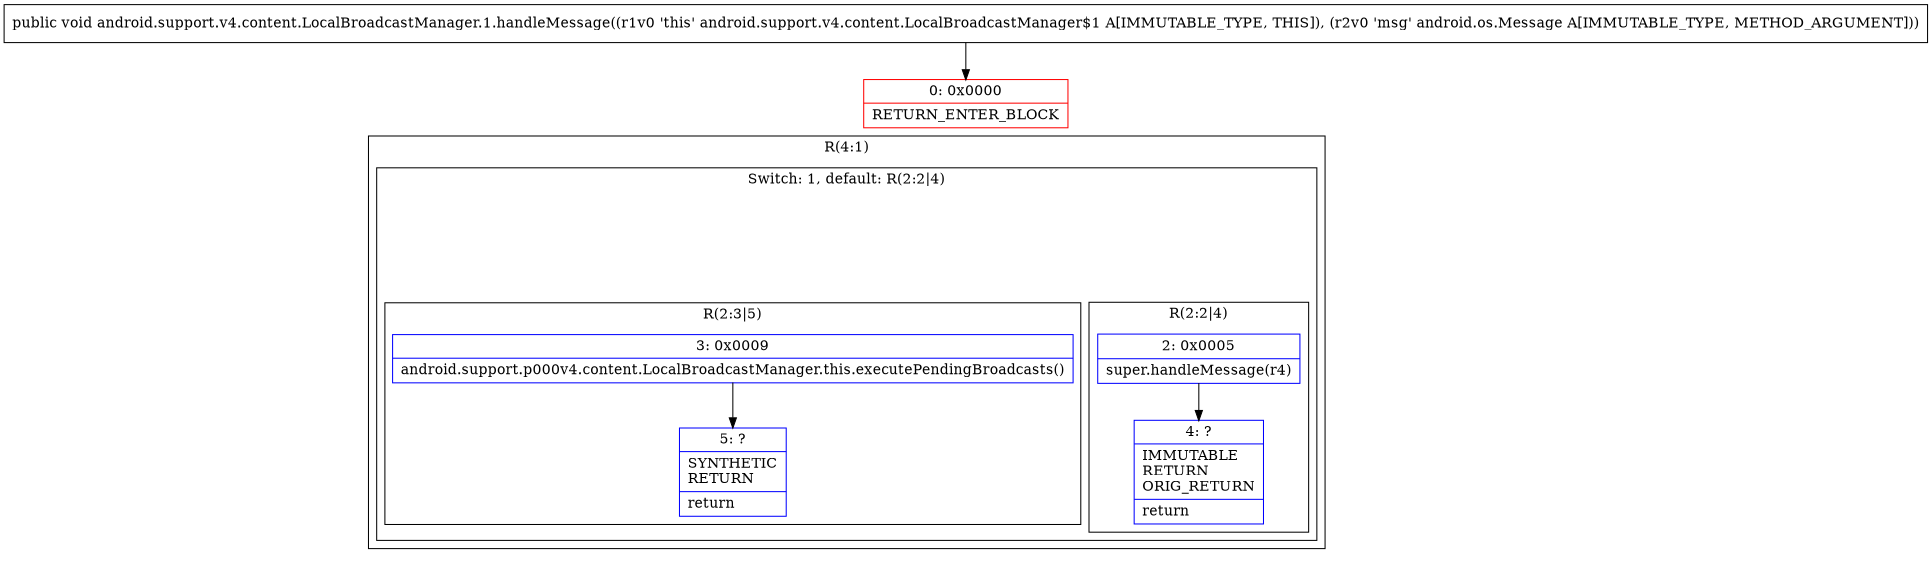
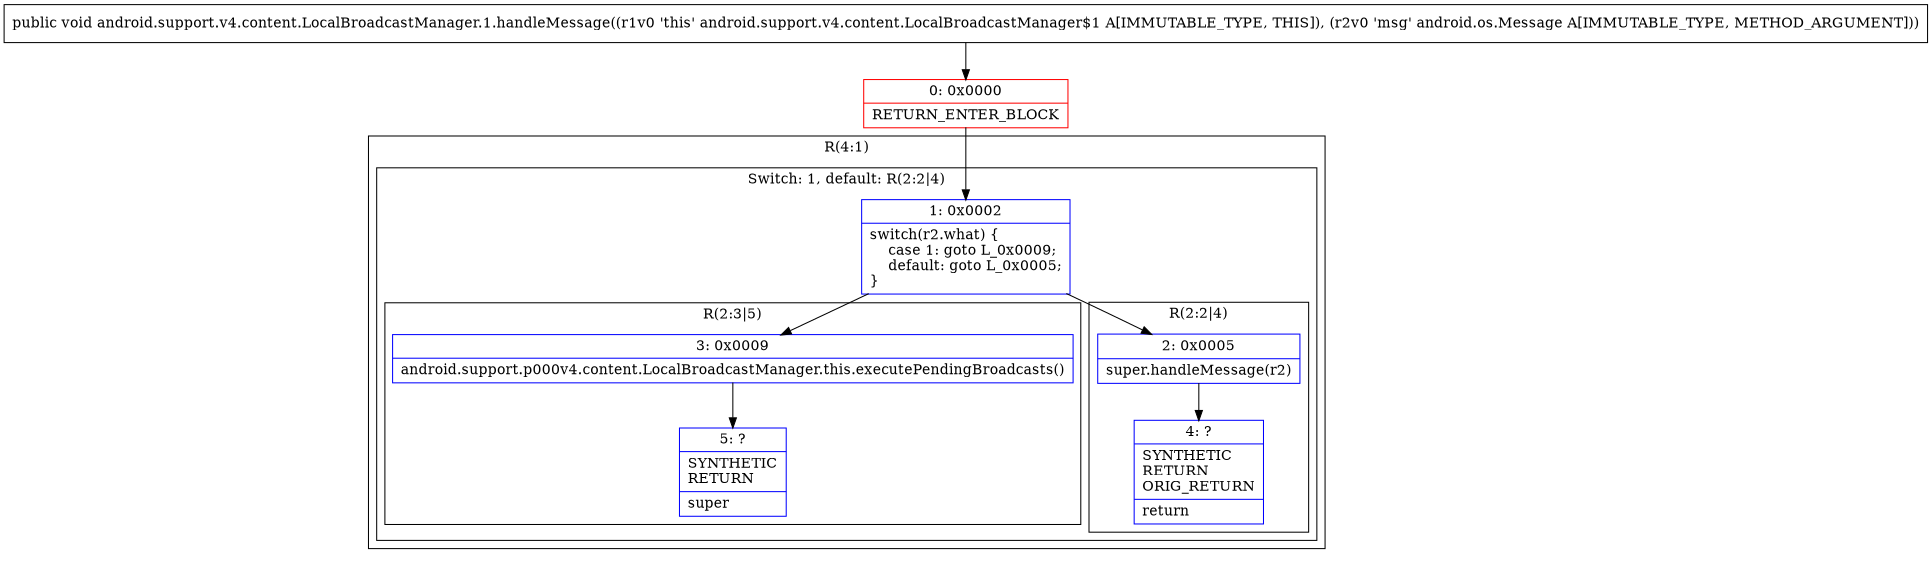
node "1: 0x0002": added
node "2: 0x0005": text "super.handleMessage(r4)" -> "super.handleMessage(r2)"
node "4: ?": text "IMMUTABLE" -> "SYNTHETIC"
node "5: ?": text "return" -> "super"
